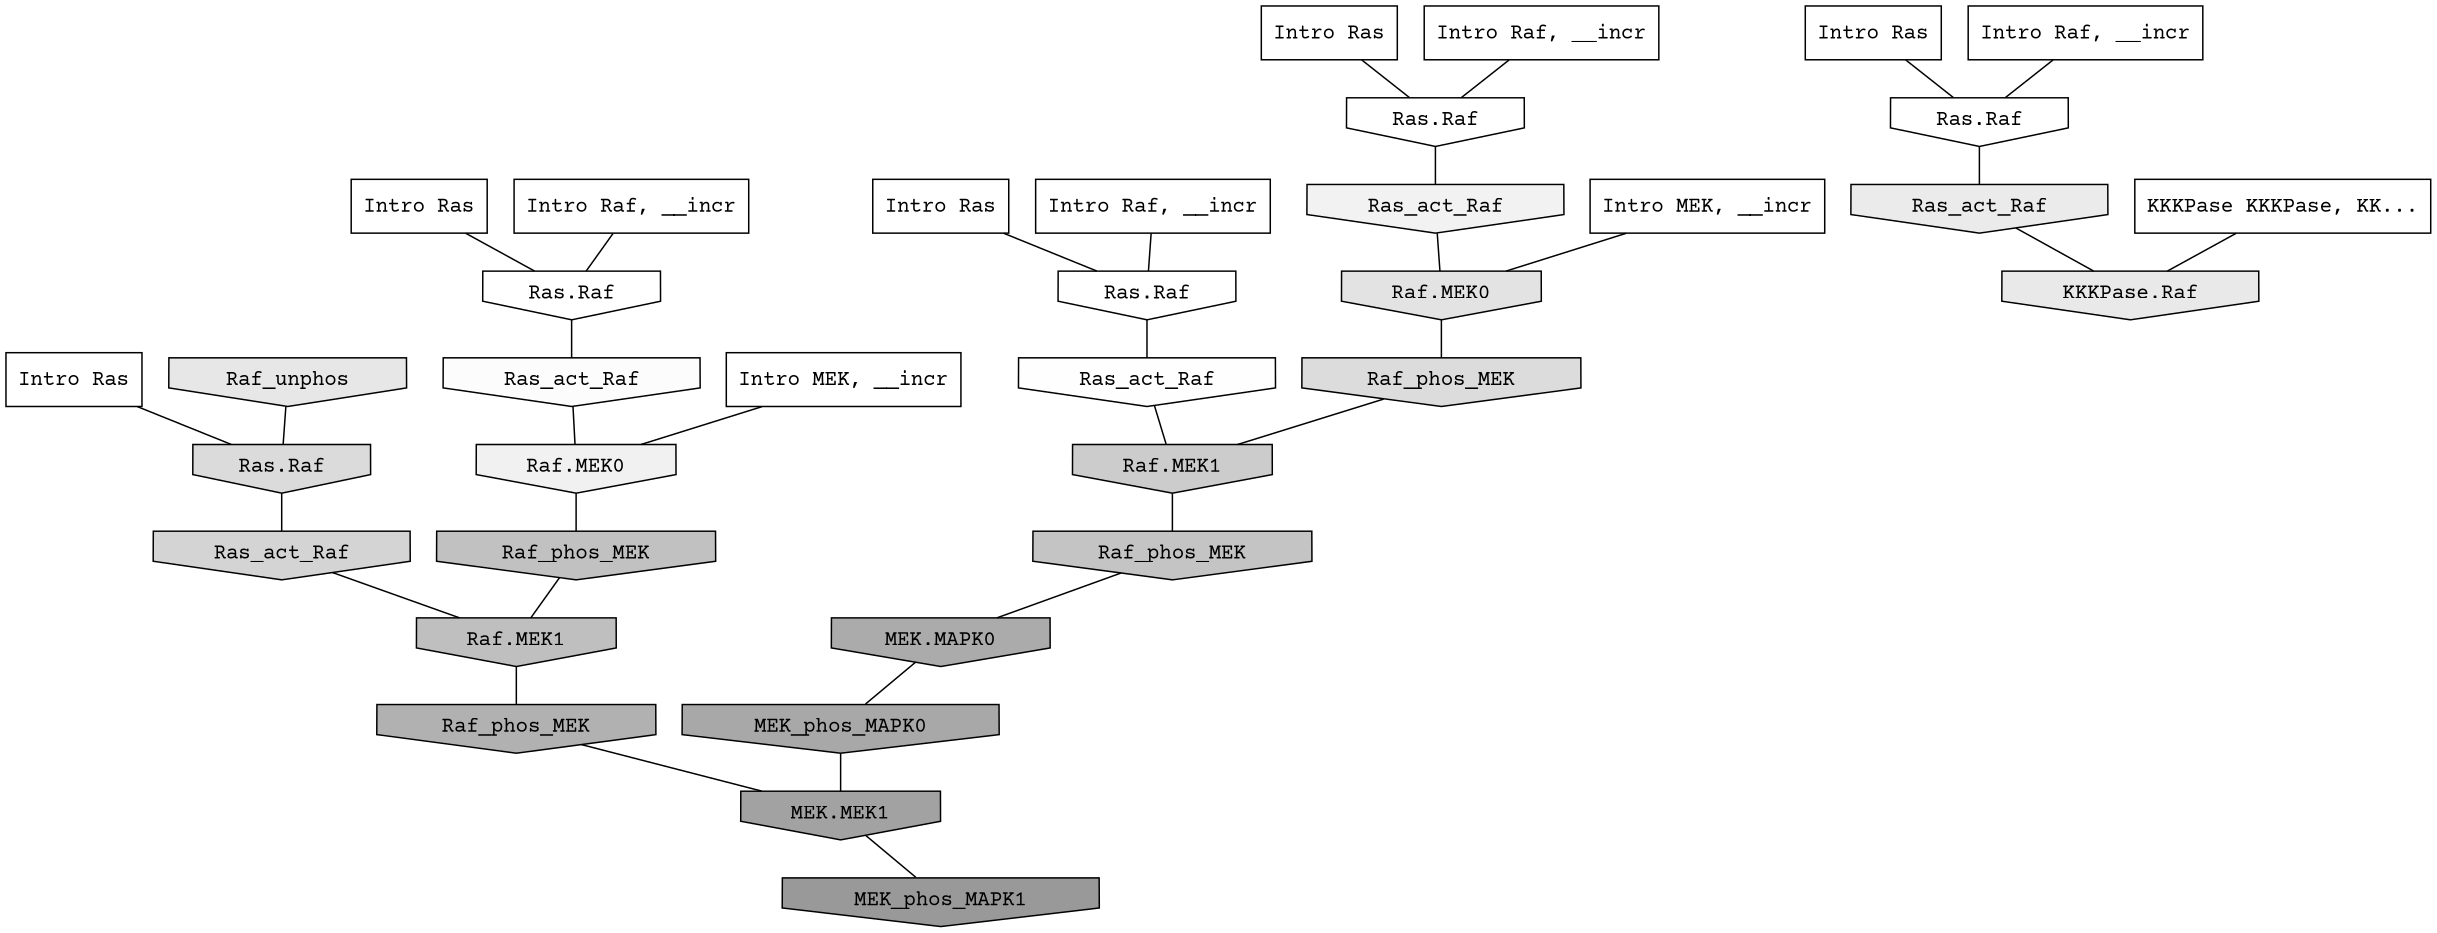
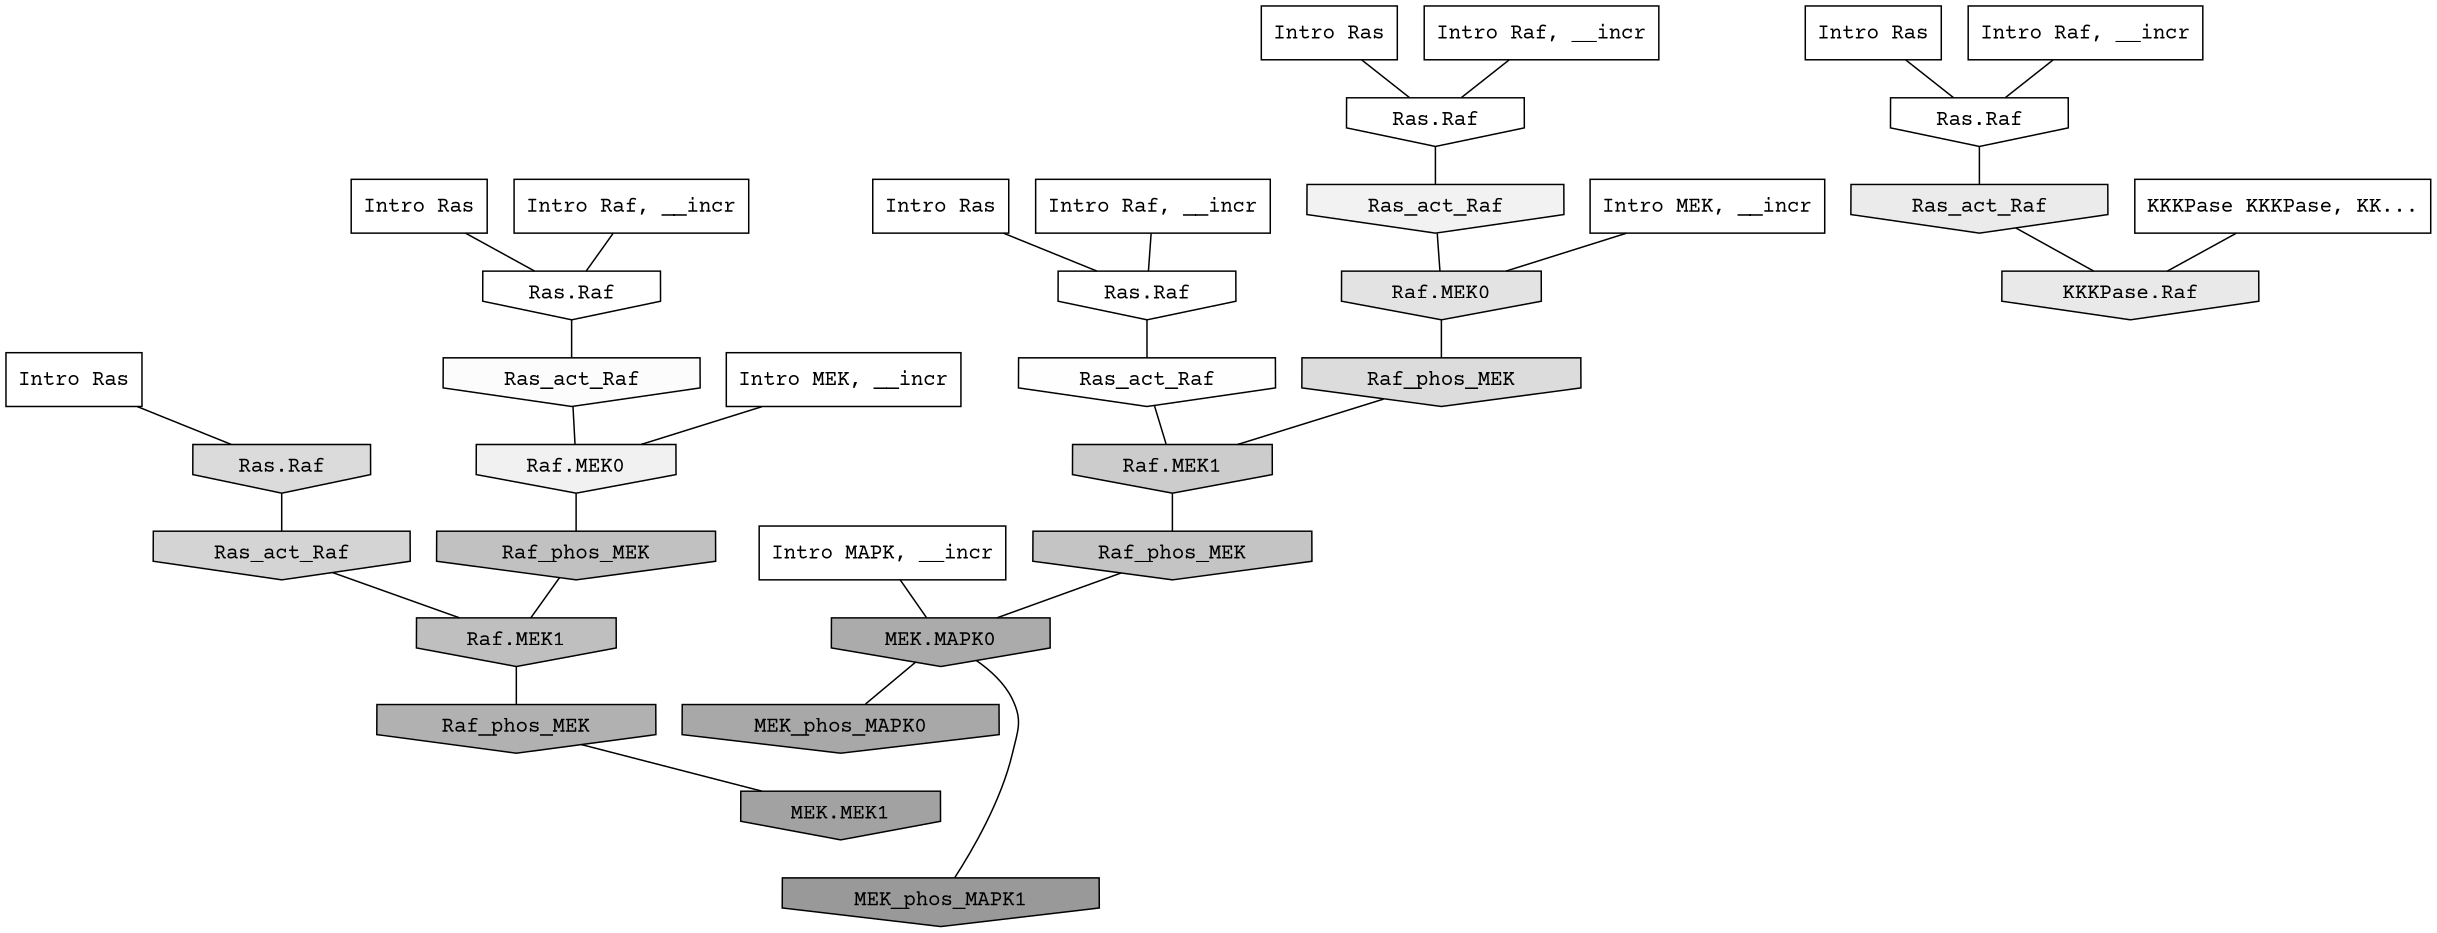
node "Raf_unphos": removed
node "Intro MAPK, __incr": added
edge "MEK_phos_MAPK0" -- "MEK.MEK1": removed
edge "MEK.MEK1" -- "MEK_phos_MAPK1": now "MEK.MAPK0" -- "MEK_phos_MAPK1"
